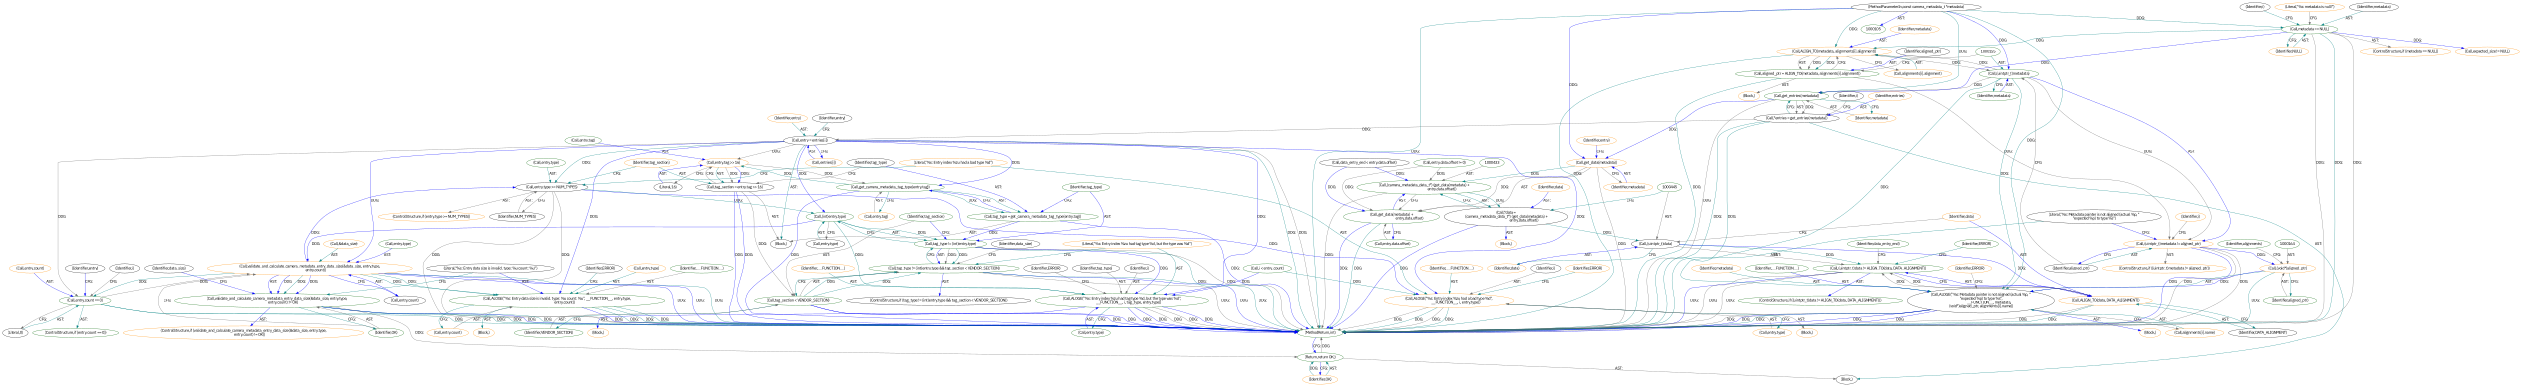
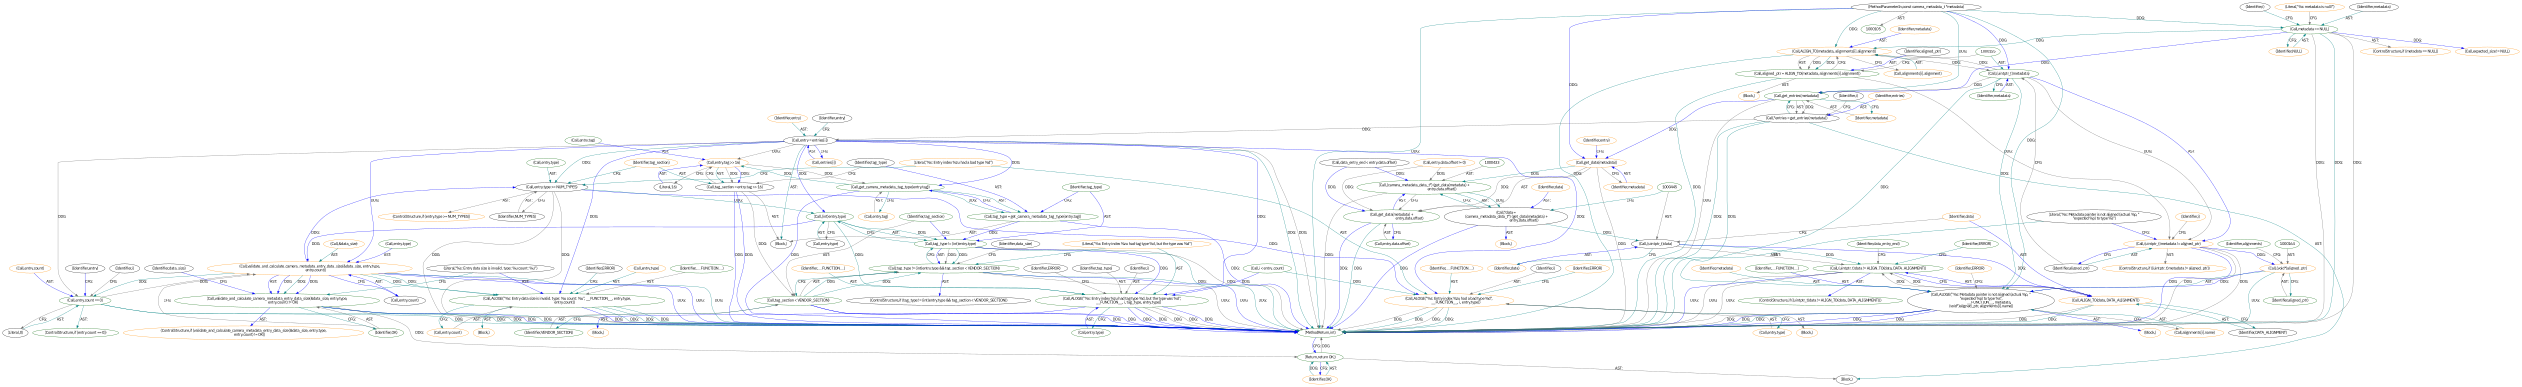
edge "(MethodParameterIn,const camera_metadata_t *metadata)" -> "1000105": color blue -> gray40
node "(Call,entry.data.offset != 0)": color darkgreen -> darkorange
